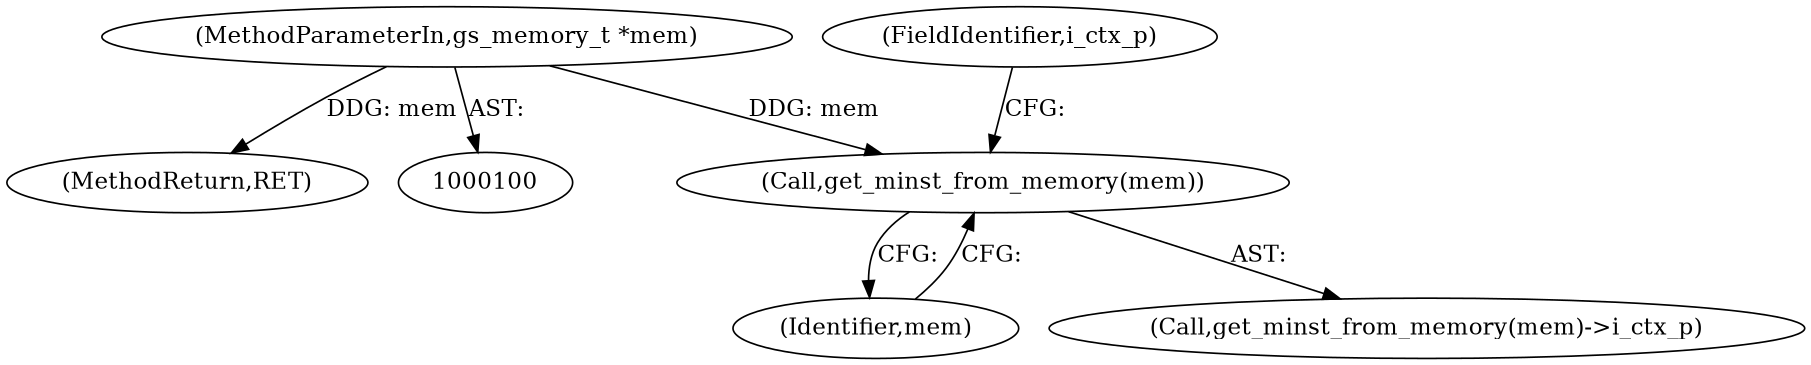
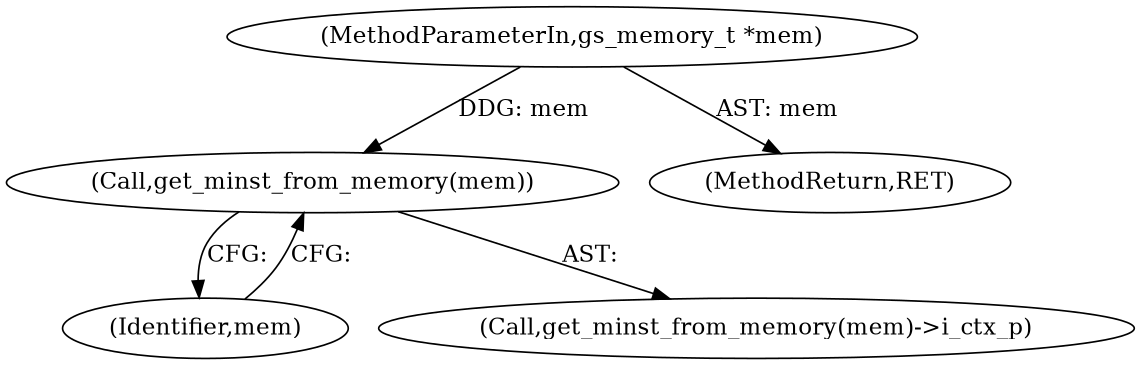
node "(FieldIdentifier,i_ctx_p)": removed
edge "(MethodParameterIn,gs_memory_t *mem)" -> "(MethodReturn,RET)": label "DDG: mem" -> "AST: mem"
node "1000100": removed
